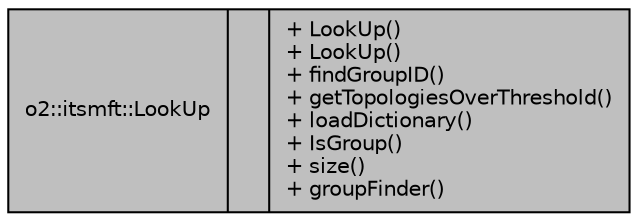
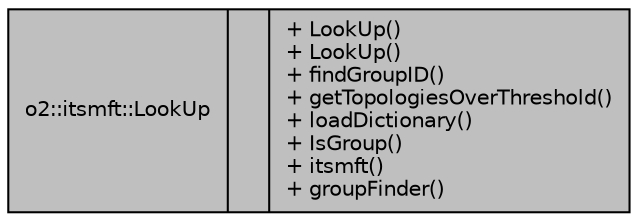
node "o2::itsmft::LookUp": text "+ size()" -> "+ itsmft()"
